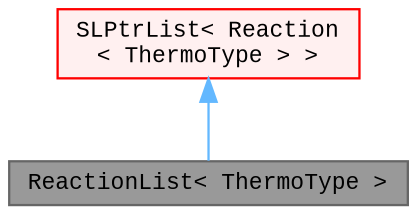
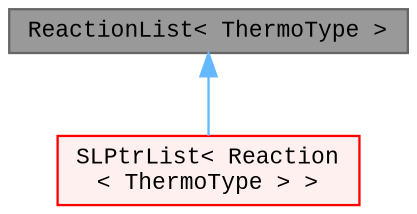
edge "ReactionList< ThermoType >" -> "SLPtrList< Reaction < ThermoType > >": reversed
